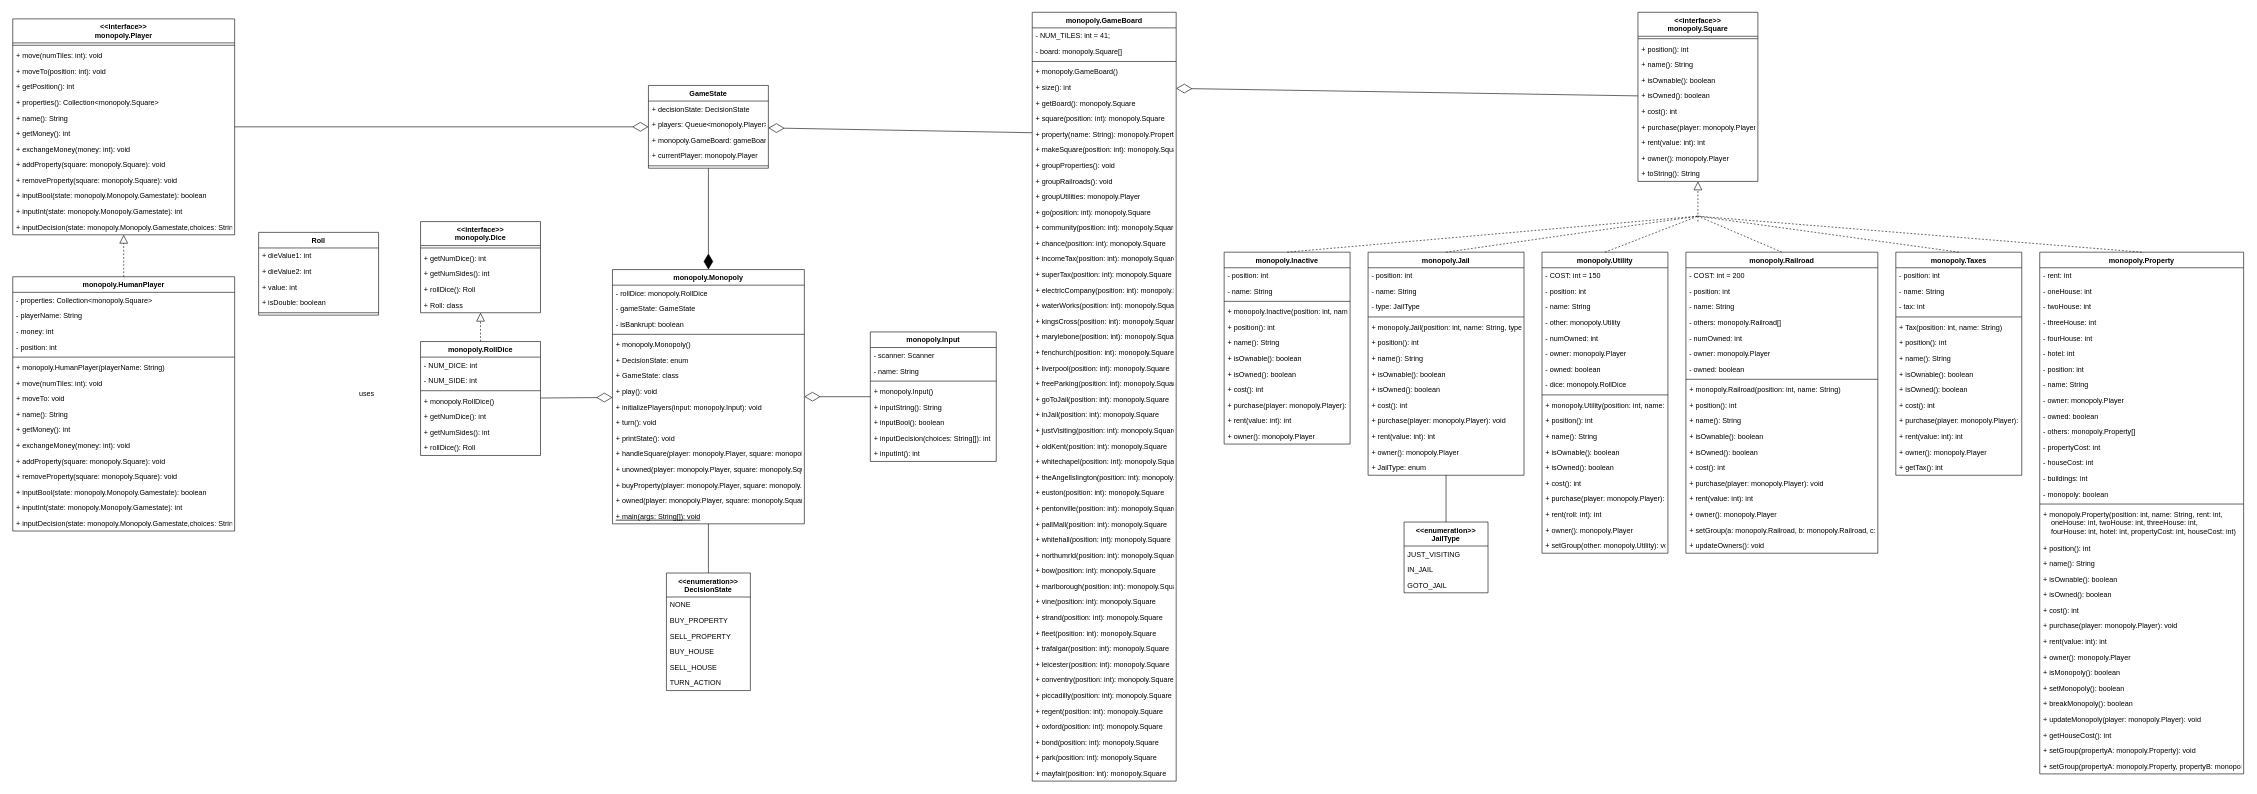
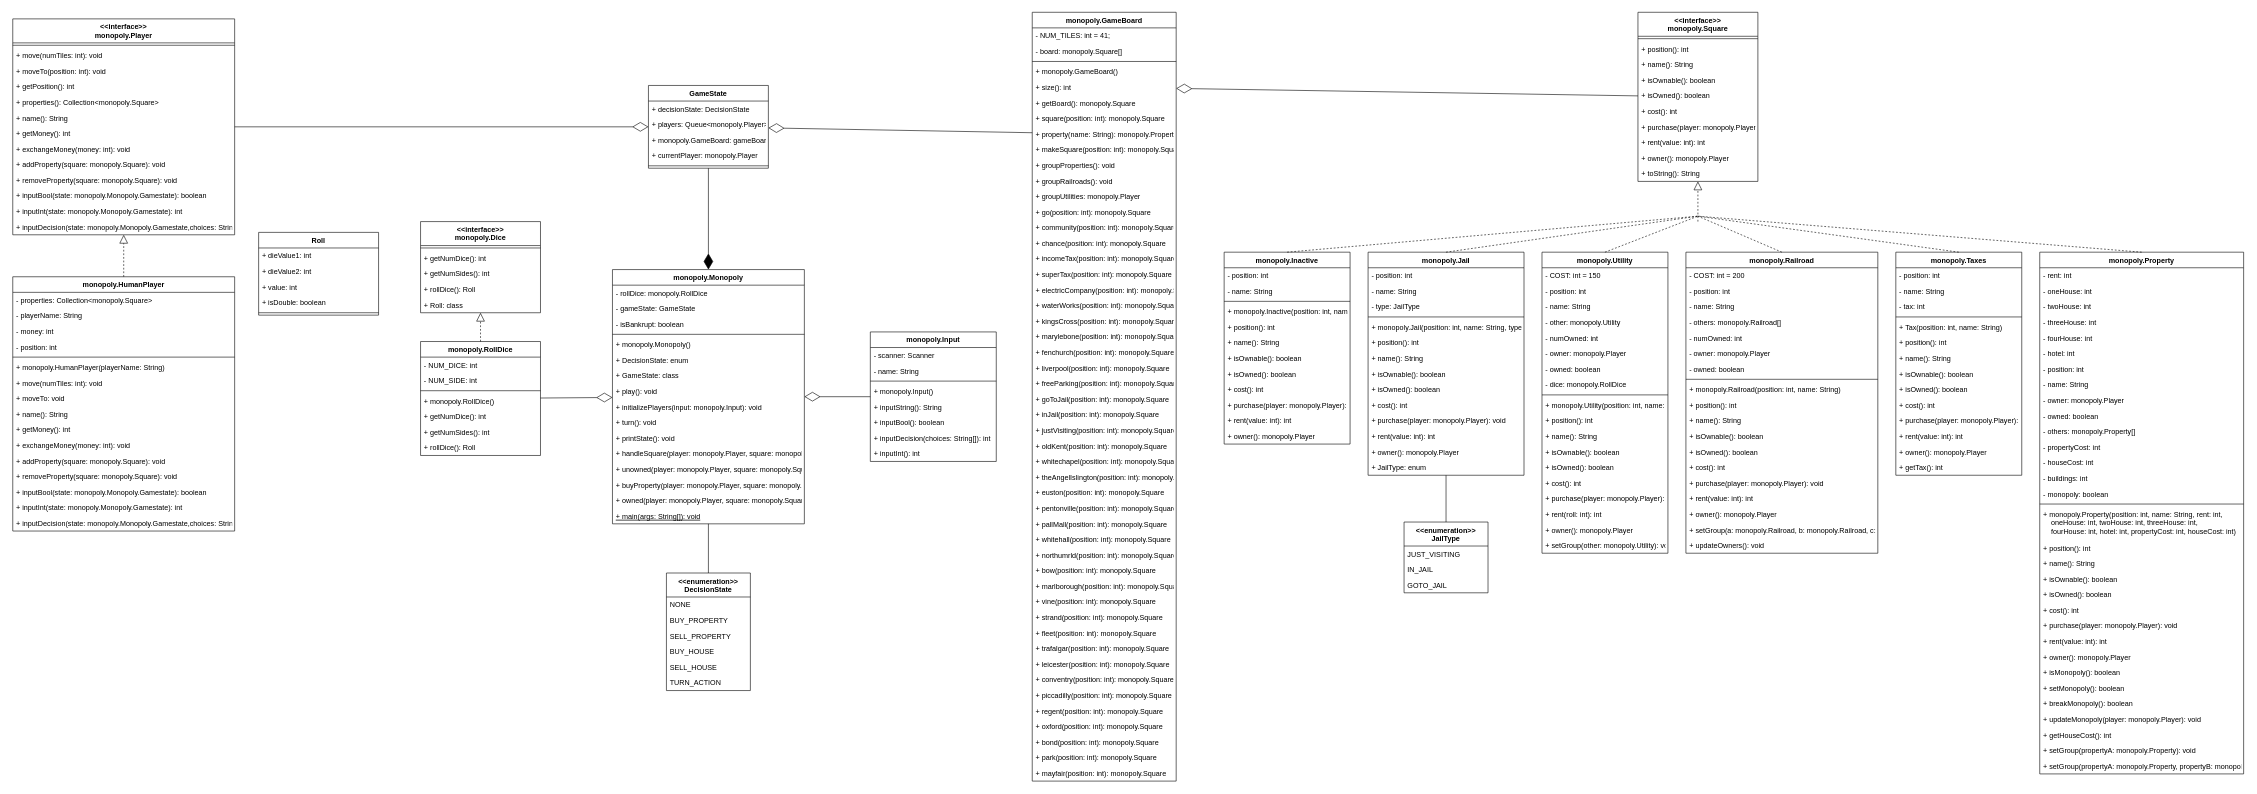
node "uses": removed
